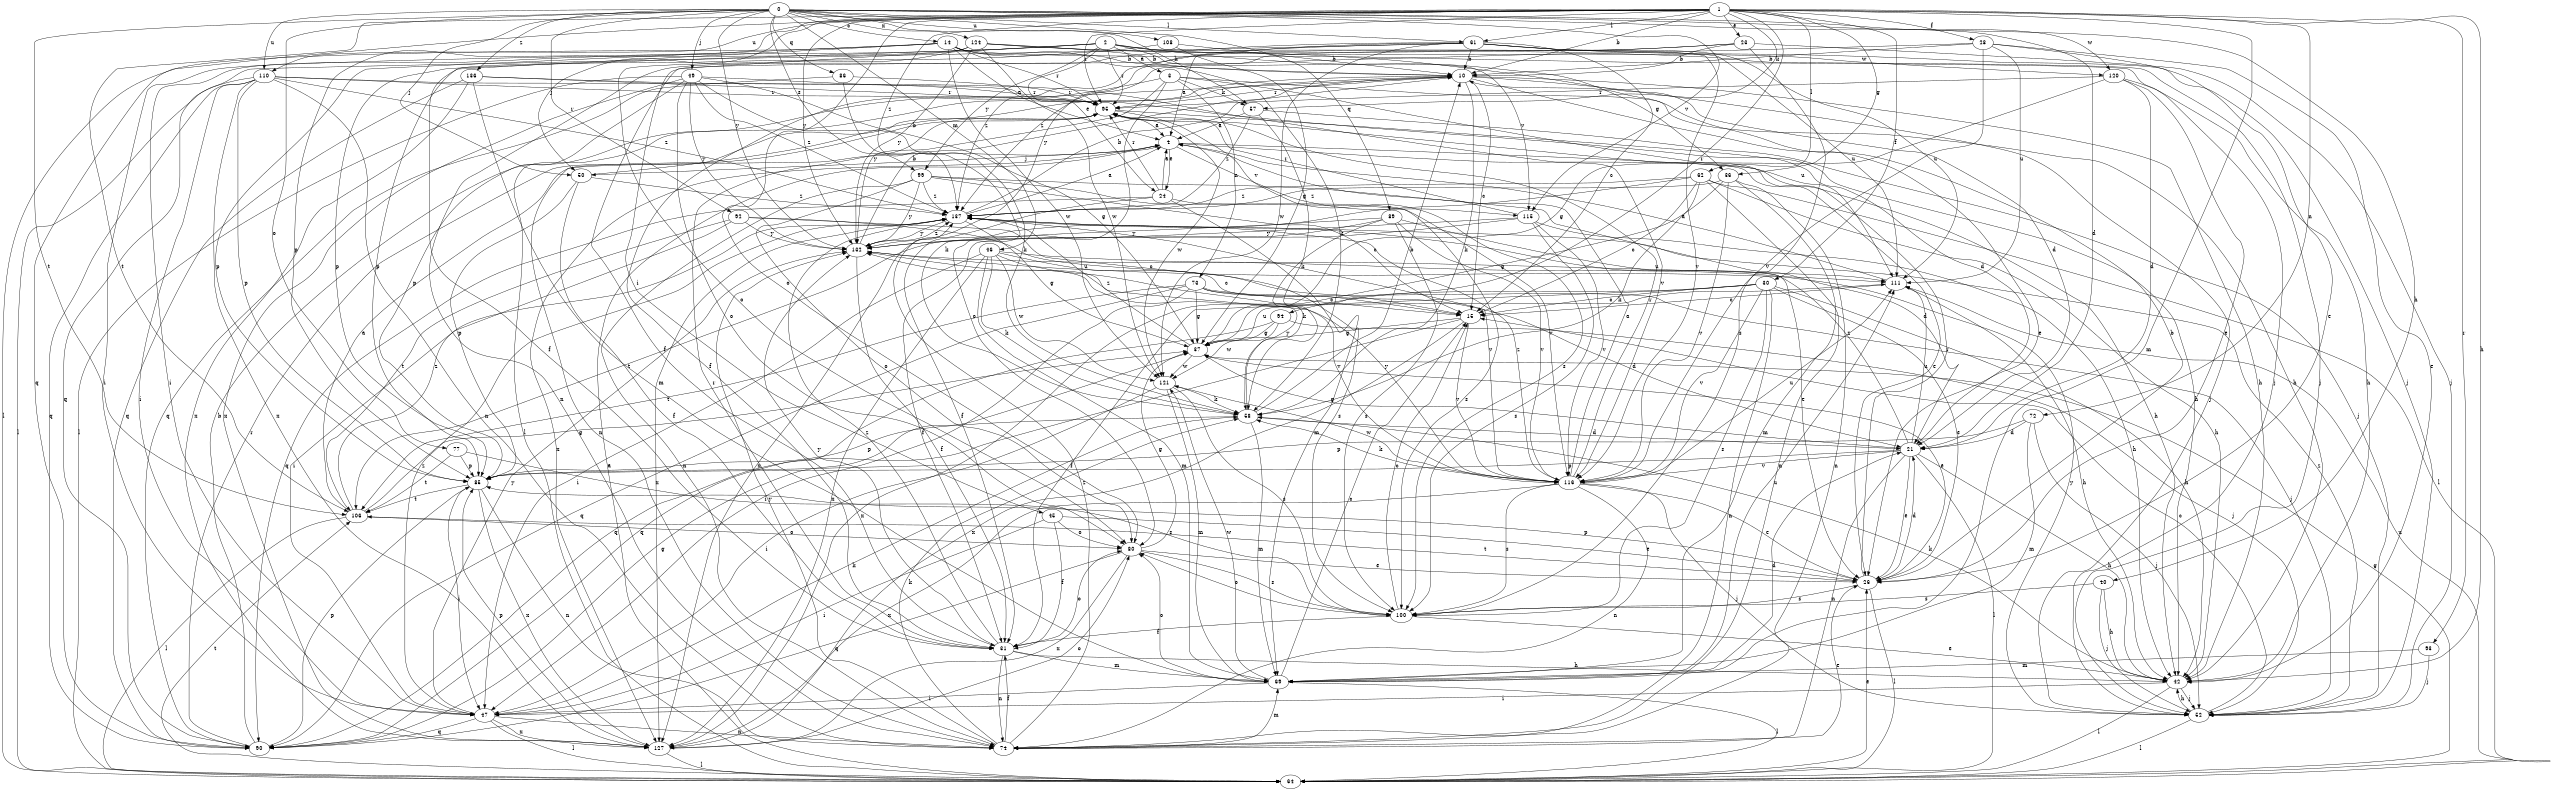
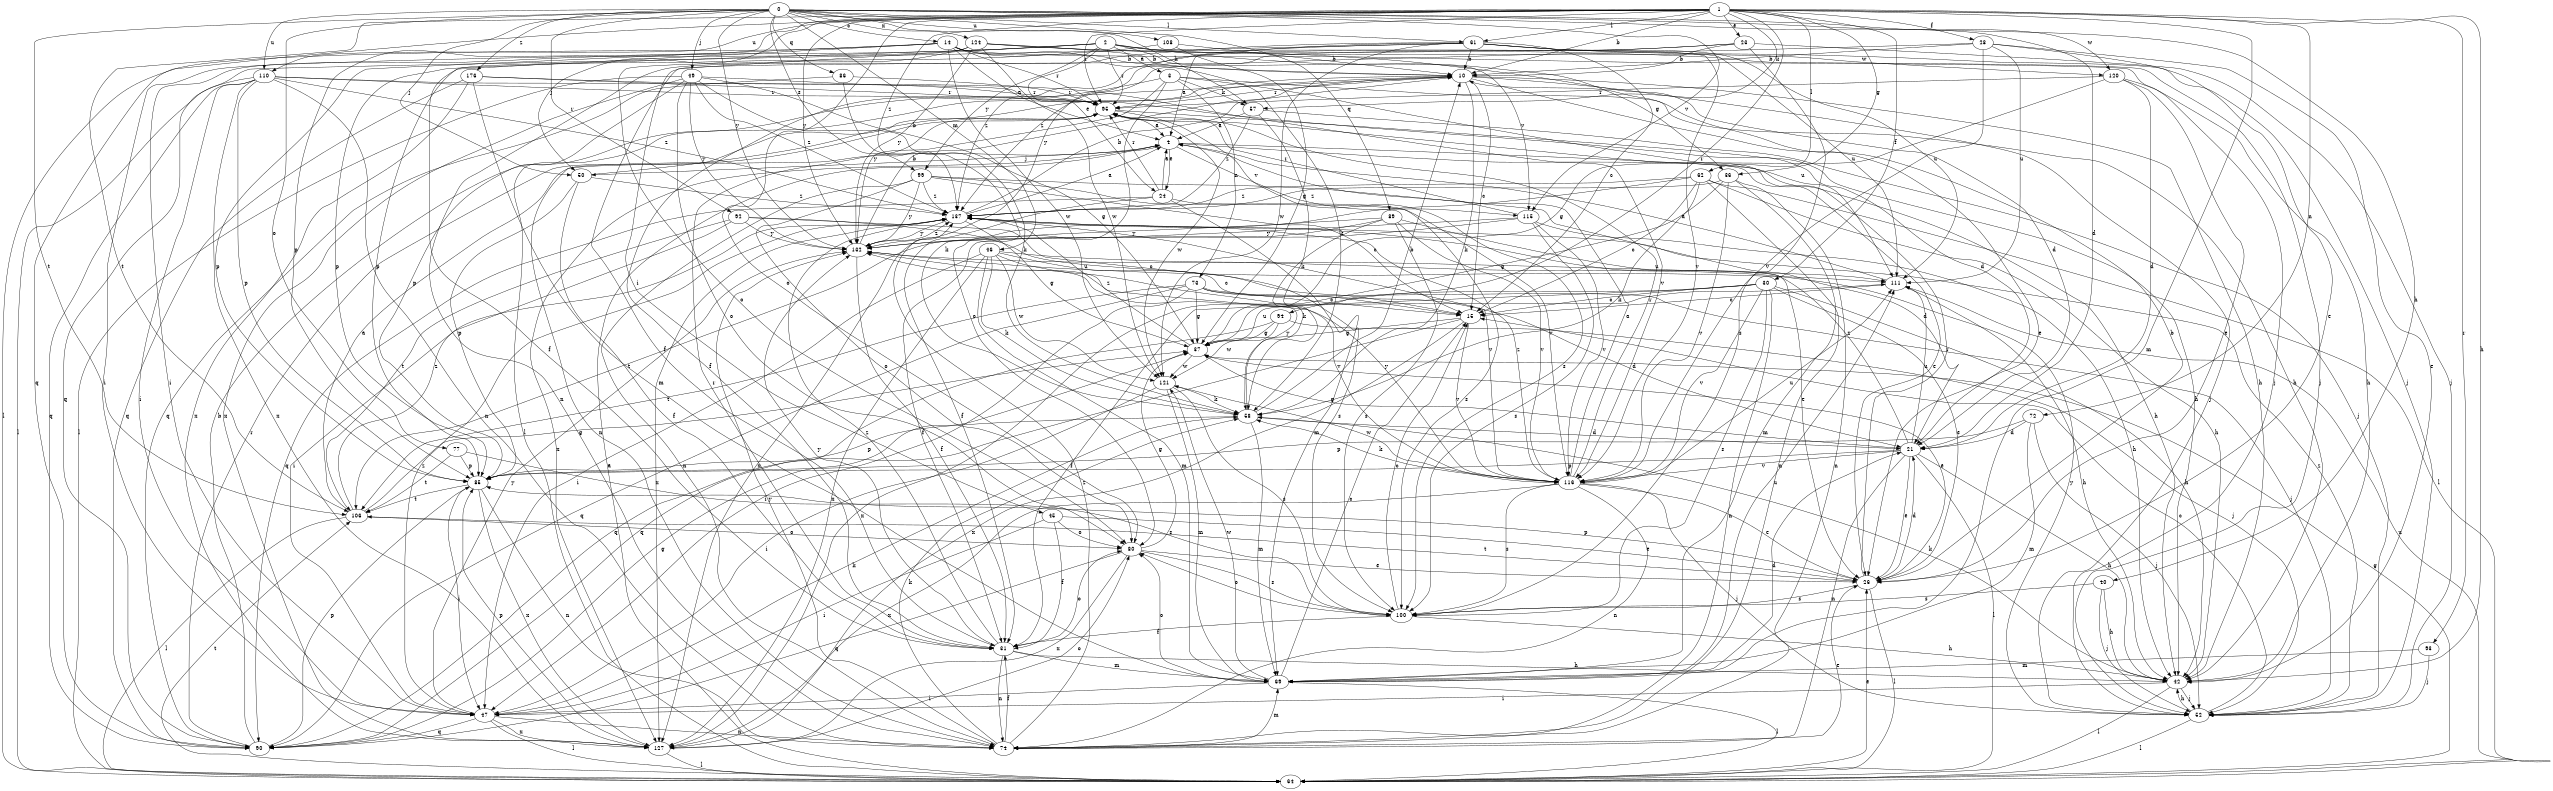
node "136": label "136" -> "176"
edge "100" -> "42": label "e" -> "h"
